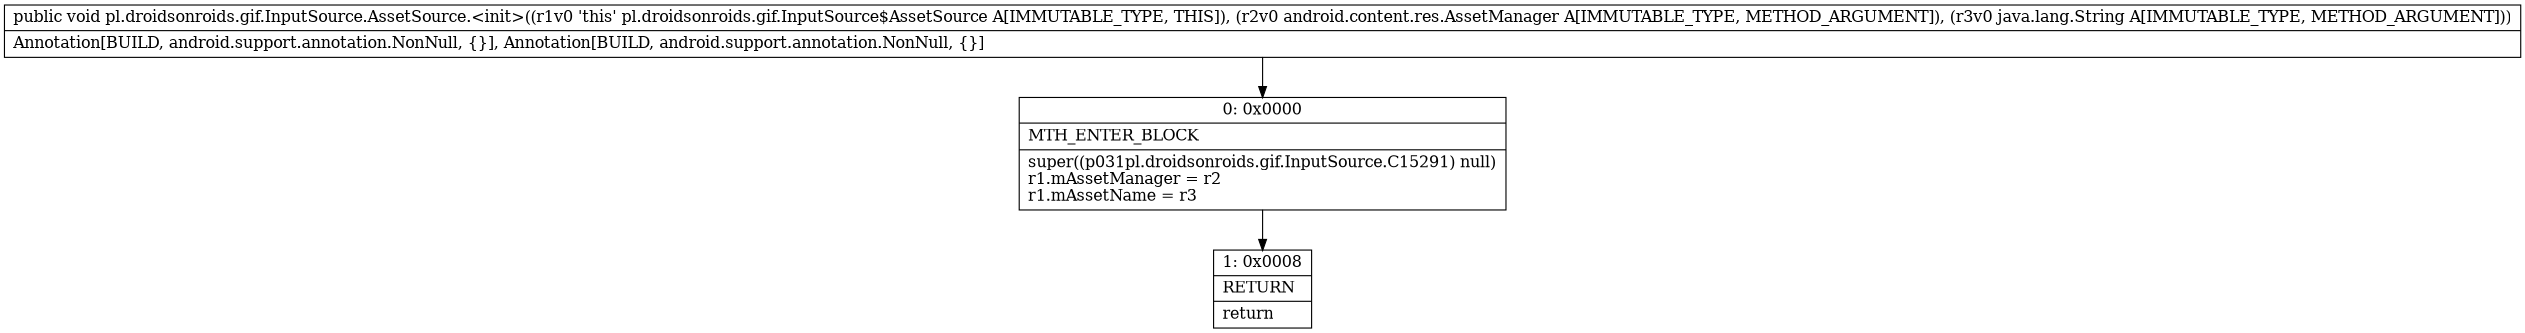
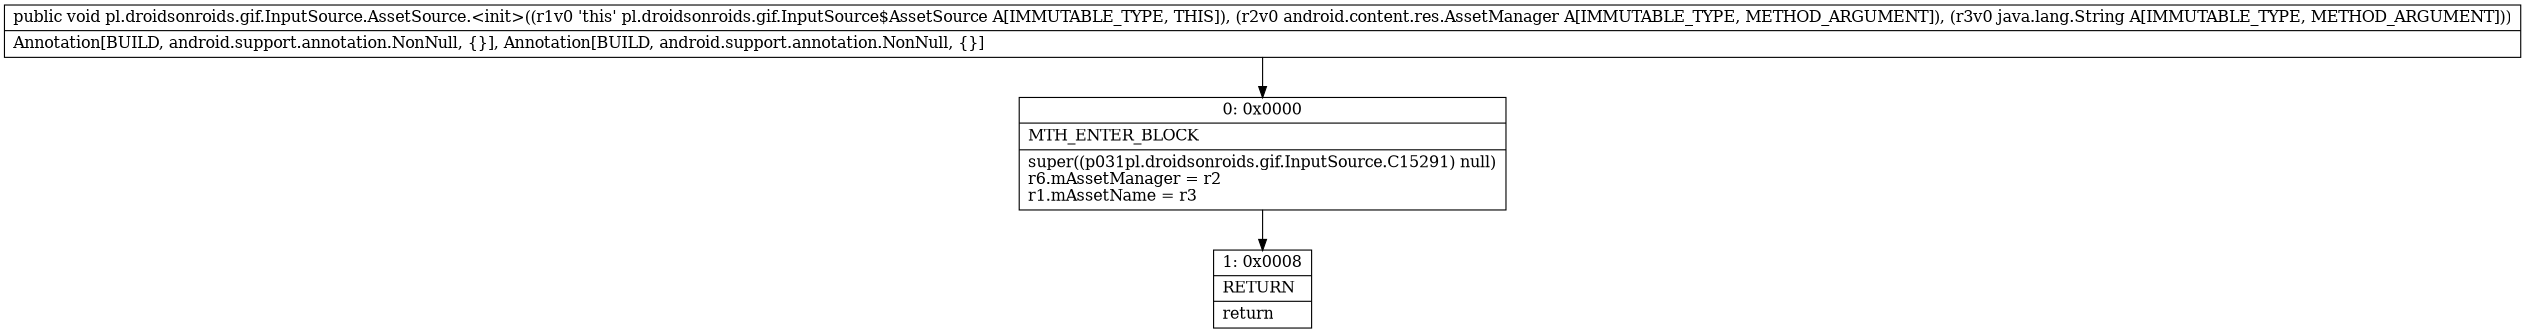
node "0: 0x0000": text "r1.mAssetManager = r2" -> "r6.mAssetManager = r2"
